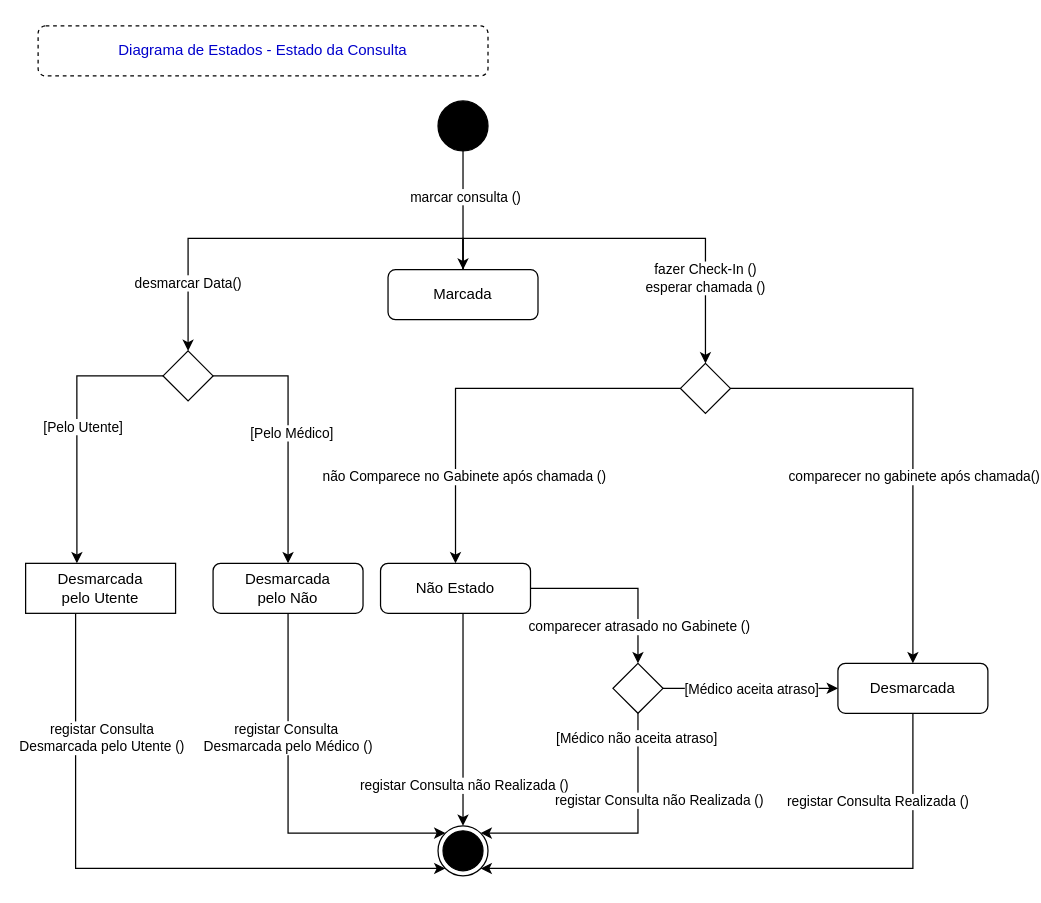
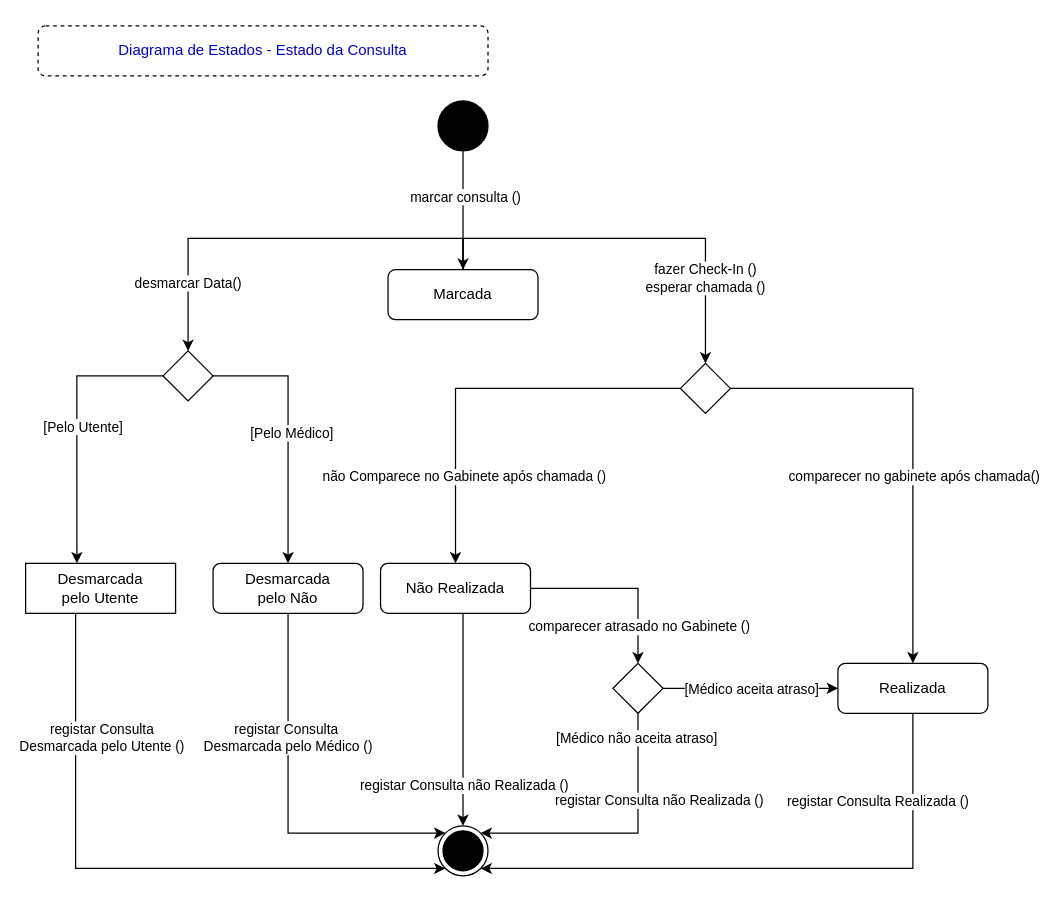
node "Não Estado": label "Não Estado" -> "Não Realizada"
node "Desmarcada": label "Desmarcada" -> "Realizada"
